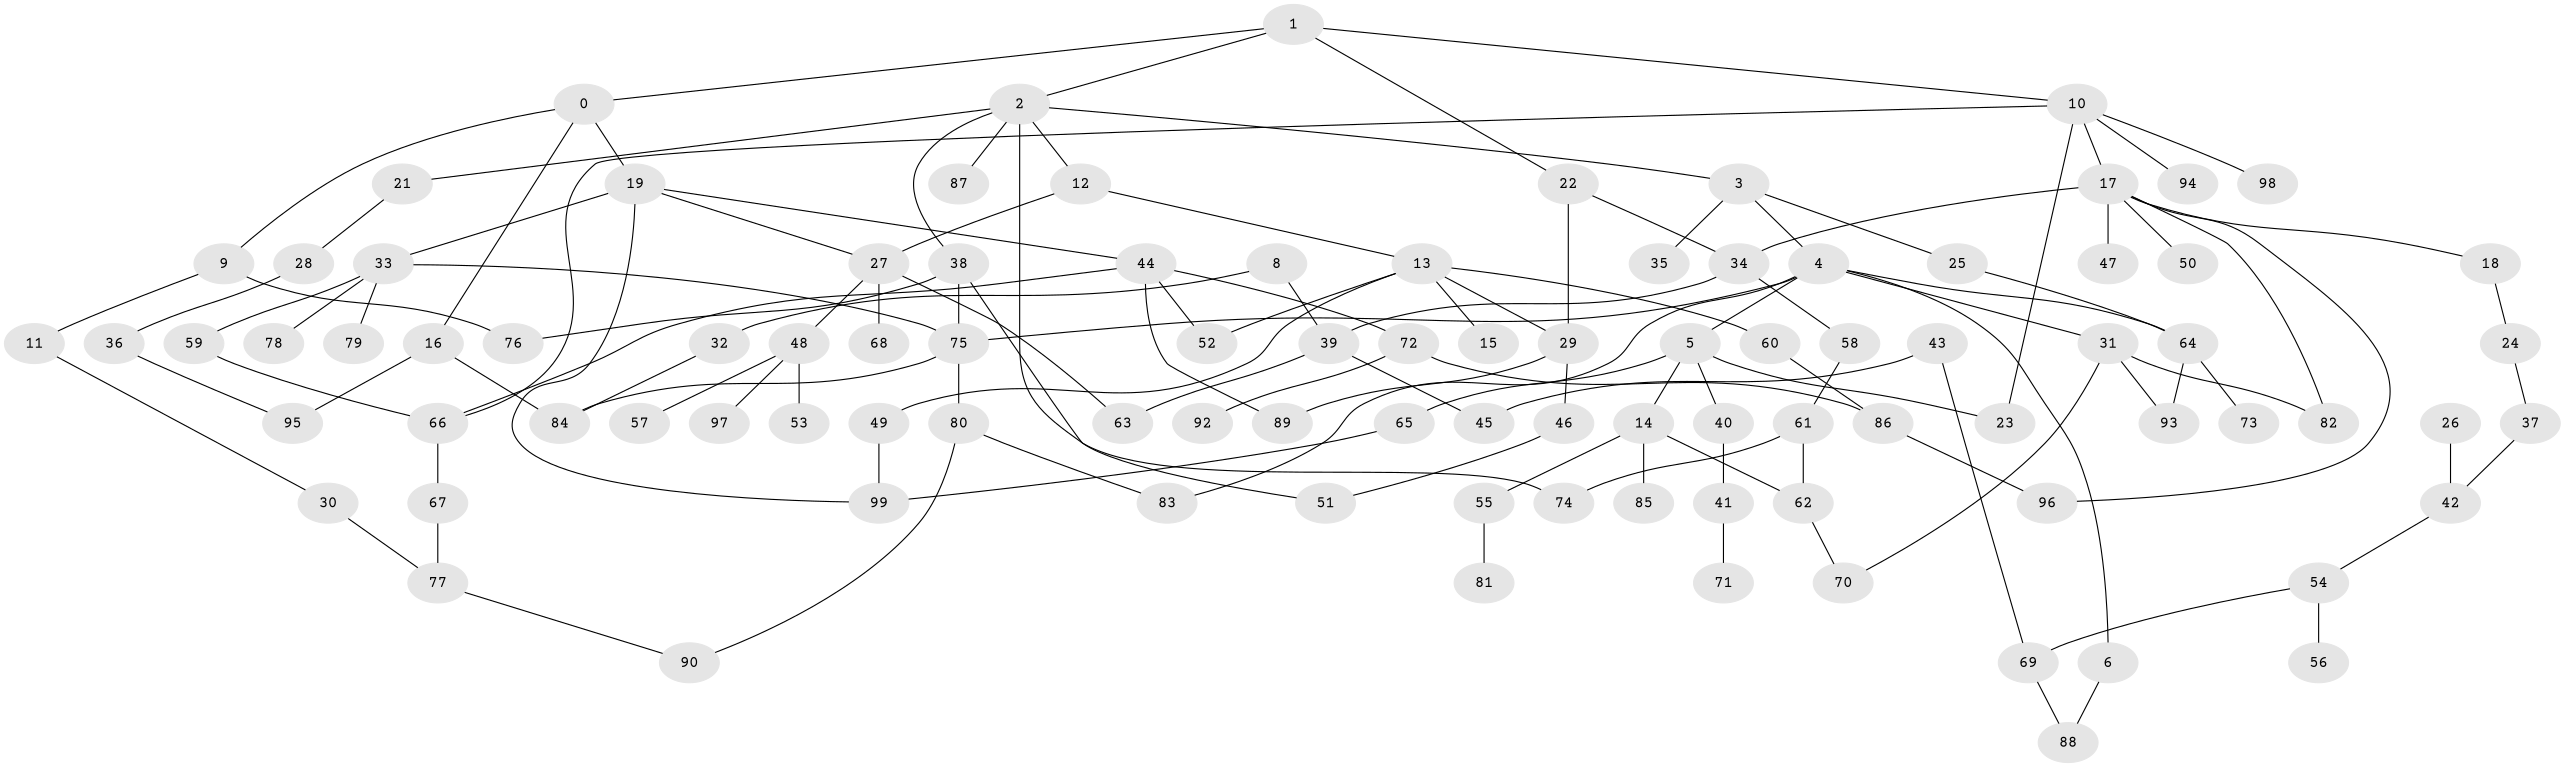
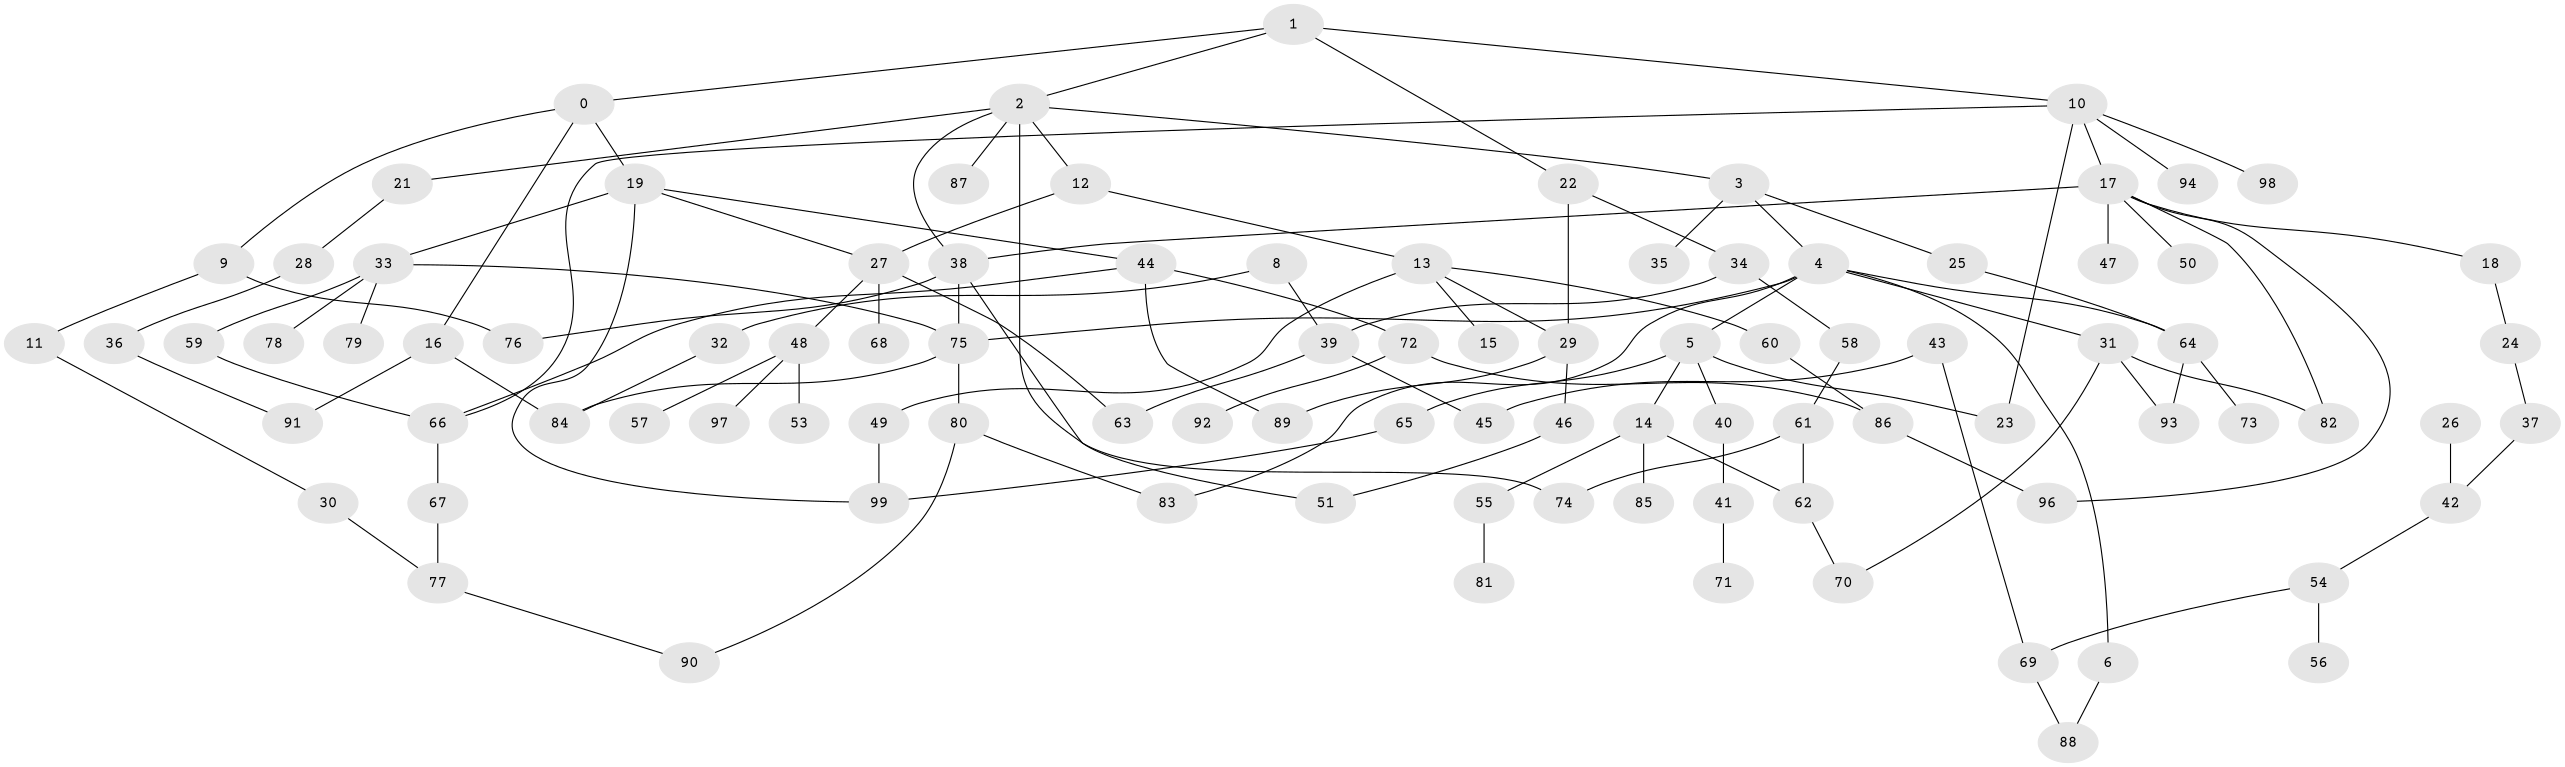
edge "17" -- "34": now "17" -- "38"
node "52": removed
node "95": label "95" -> "91"
